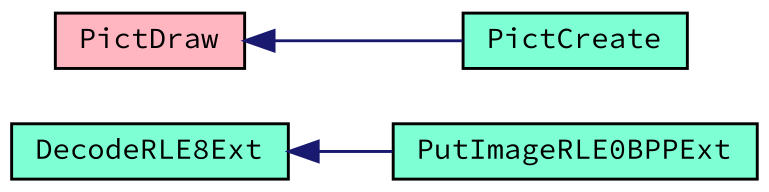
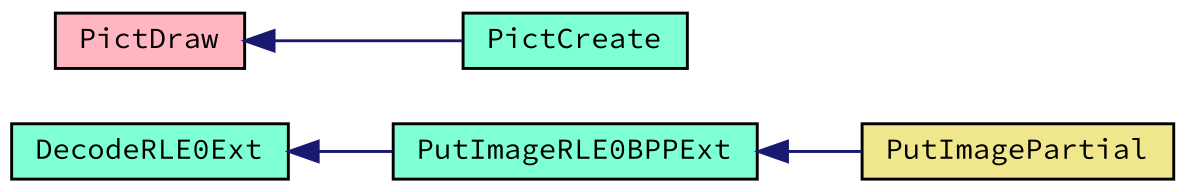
node "DecodeRLE8Ext": label "DecodeRLE8Ext" -> "DecodeRLE0Ext"
node "PutImagePartial": added
